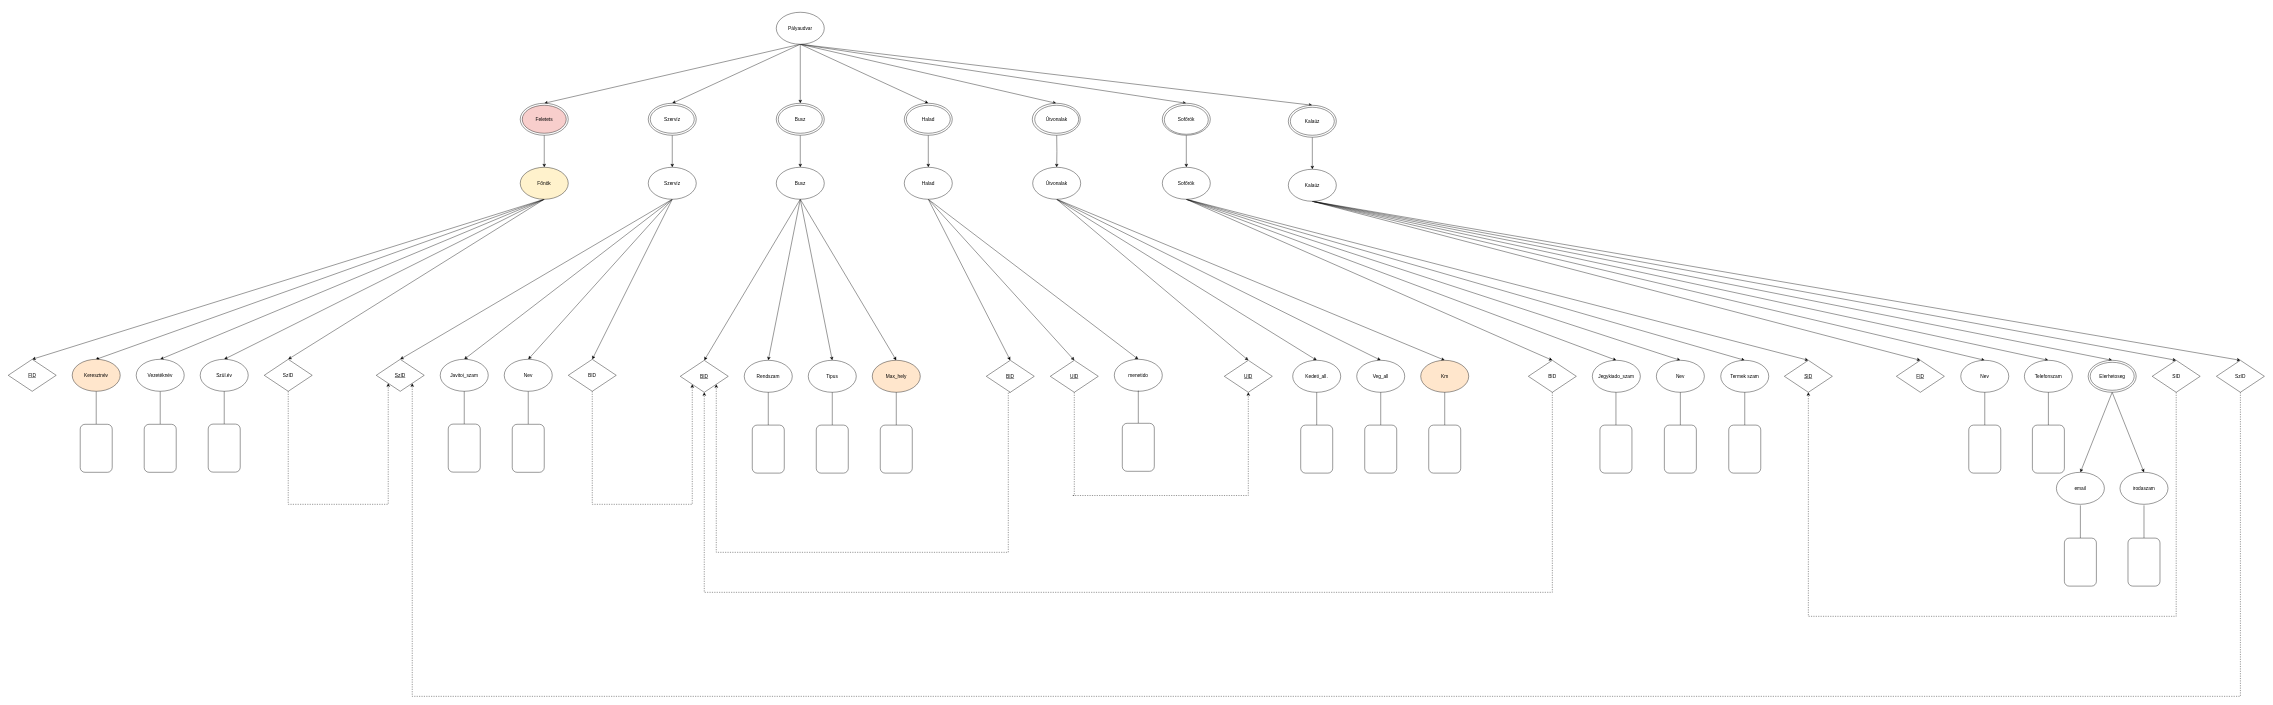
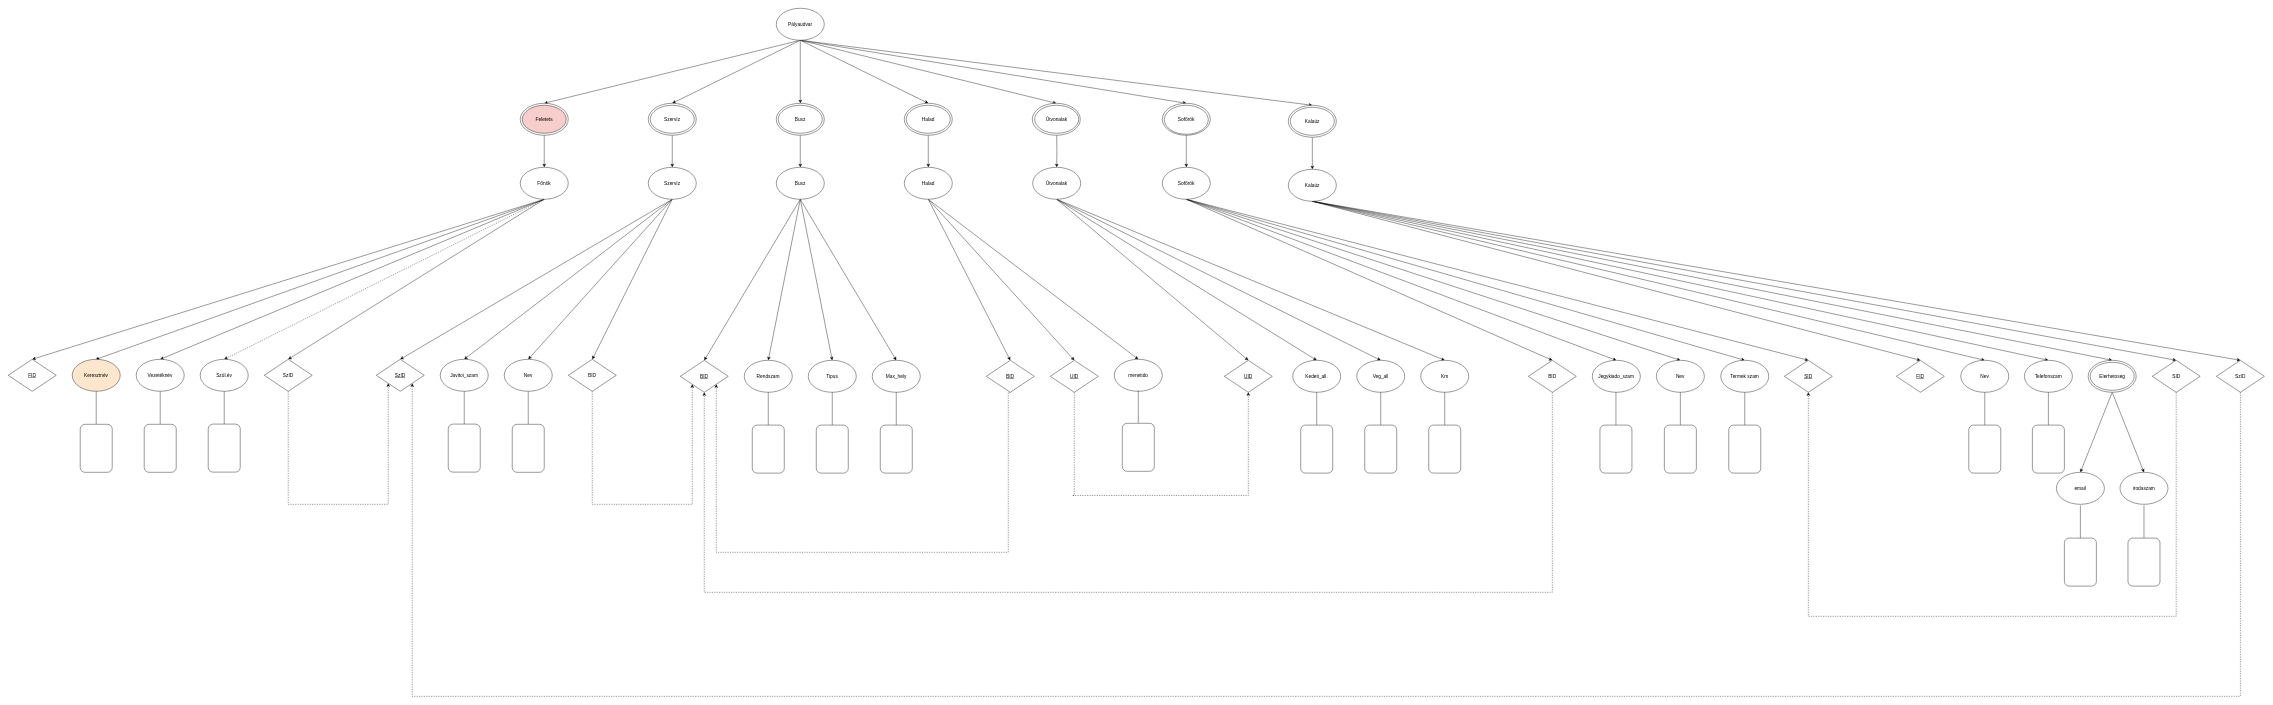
node "Pályaudvar": moved (800, 28) -> (800, 24)
node "Főnök": fillcolor #fff2cc -> #ffffff
edge "Főnök" -> "Szül.év": style solid -> dashed
node "Max_hely": fillcolor #ffe6cc -> #ffffff
node "Km": fillcolor #ffe6cc -> #ffffff
